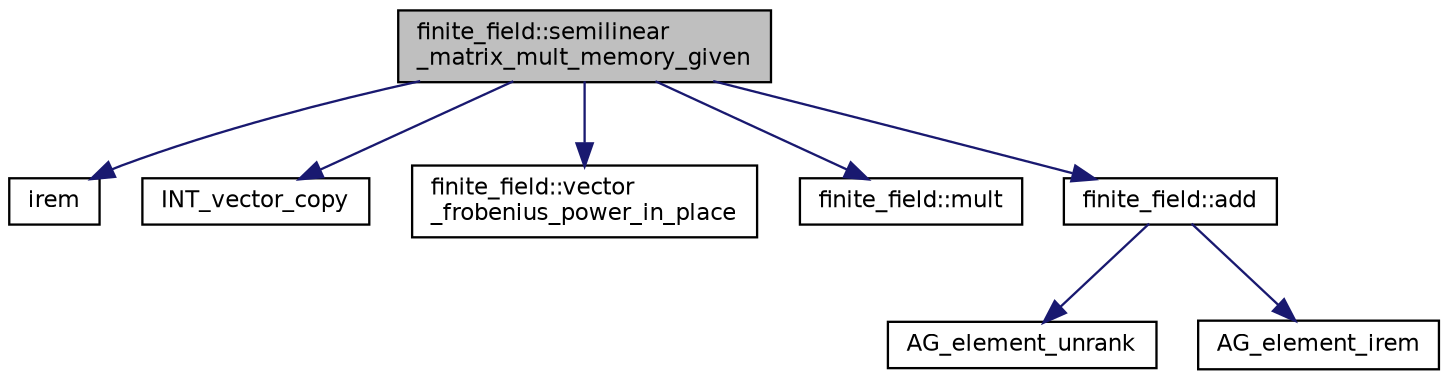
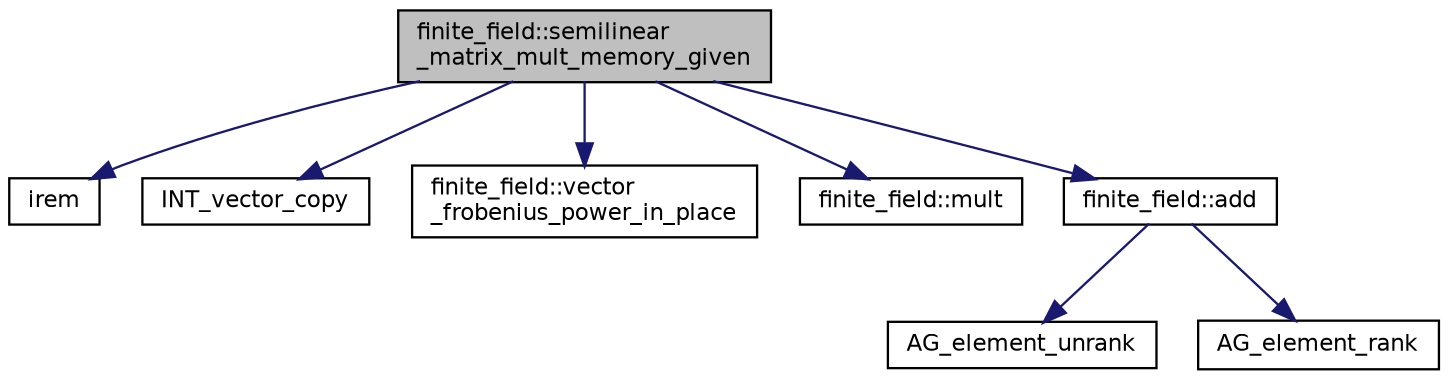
node "AG_element_irem": label "AG_element_irem" -> "AG_element_rank"
